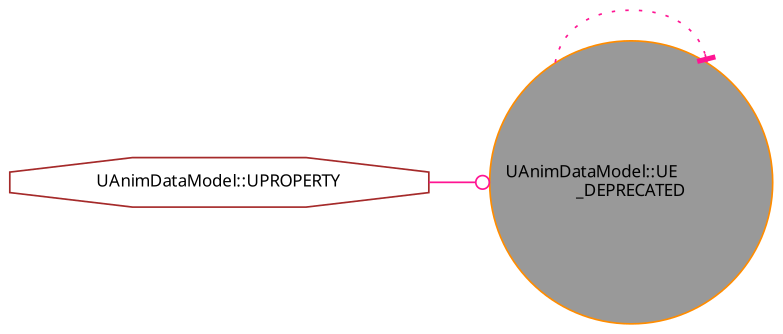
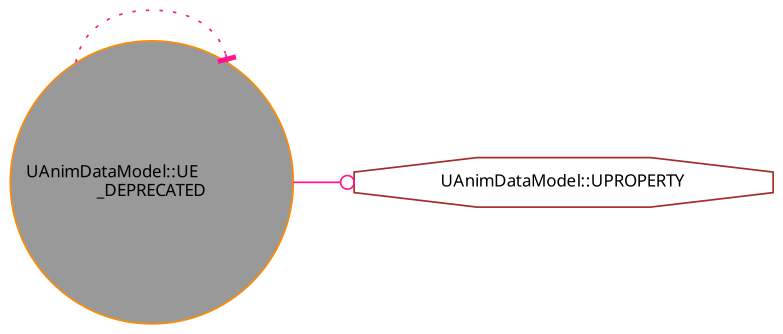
edge "UAnimDataModel::UPROPERTY" -> "UAnimDataModel::UE _DEPRECATED": reversed
